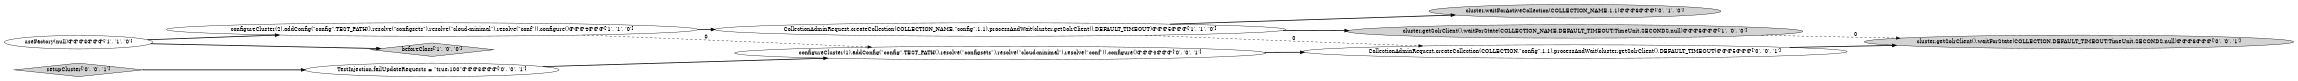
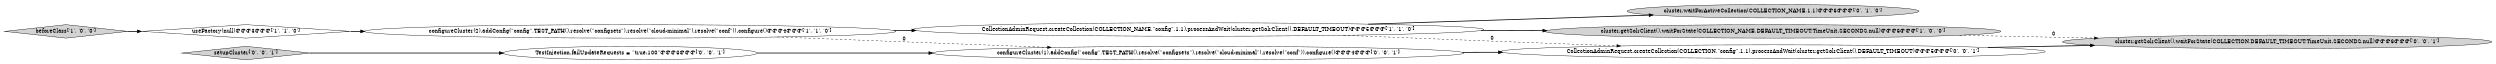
node "useFactory(null)@@@3@@@['1', '1', '0']": shape ellipse -> diamond
edge "useFactory(null)@@@3@@@['1', '1', '0']" -> "beforeClass['1', '0', '0']": reversed
